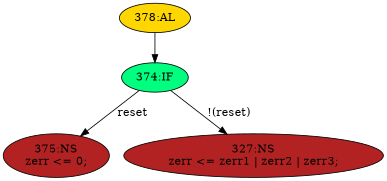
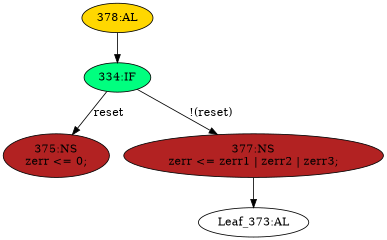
node "374:IF": label "374:IF" -> "334:IF"
node "327:NS zerr <= zerr1 | zerr2 | zerr3;": label "327:NS zerr <= zerr1 | zerr2 | zerr3;" -> "377:NS zerr <= zerr1 | zerr2 | zerr3;"
node "Leaf_373:AL": added
